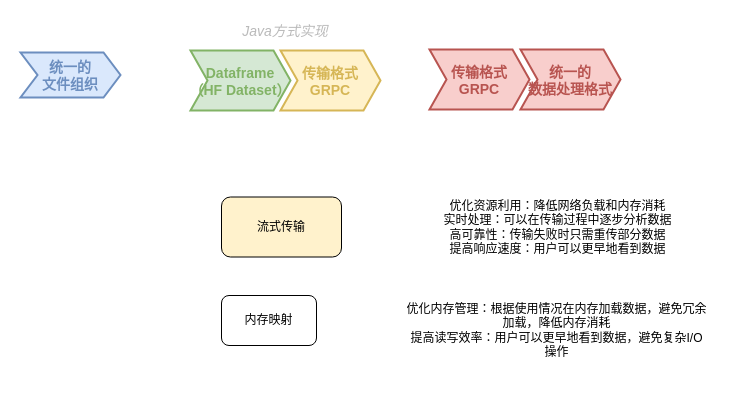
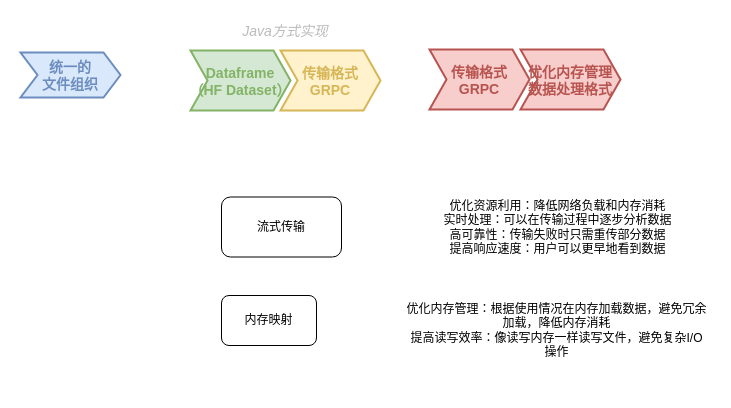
node "统一的 数据处理格式": label "统一的 数据处理格式" -> "优化内存管理 数据处理格式"
node "流式传输": fillcolor #fff2cc -> #ffffff
node "优化内存管理：根据使用情况在内存加载数据，避免冗余加载，降低内存消耗 提高读写效率：用户可以更早地看到数据，避免复杂I/O操作": label "优化内存管理：根据使用情况在内存加载数据，避免冗余加载，降低内存消耗 提高读写效率：用户可以更早地看到数据，避免复杂I/O操作" -> "优化内存管理：根据使用情况在内存加载数据，避免冗余加载，降低内存消耗 提高读写效率：像读写内存一样读写文件，避免复杂I/O操作"
